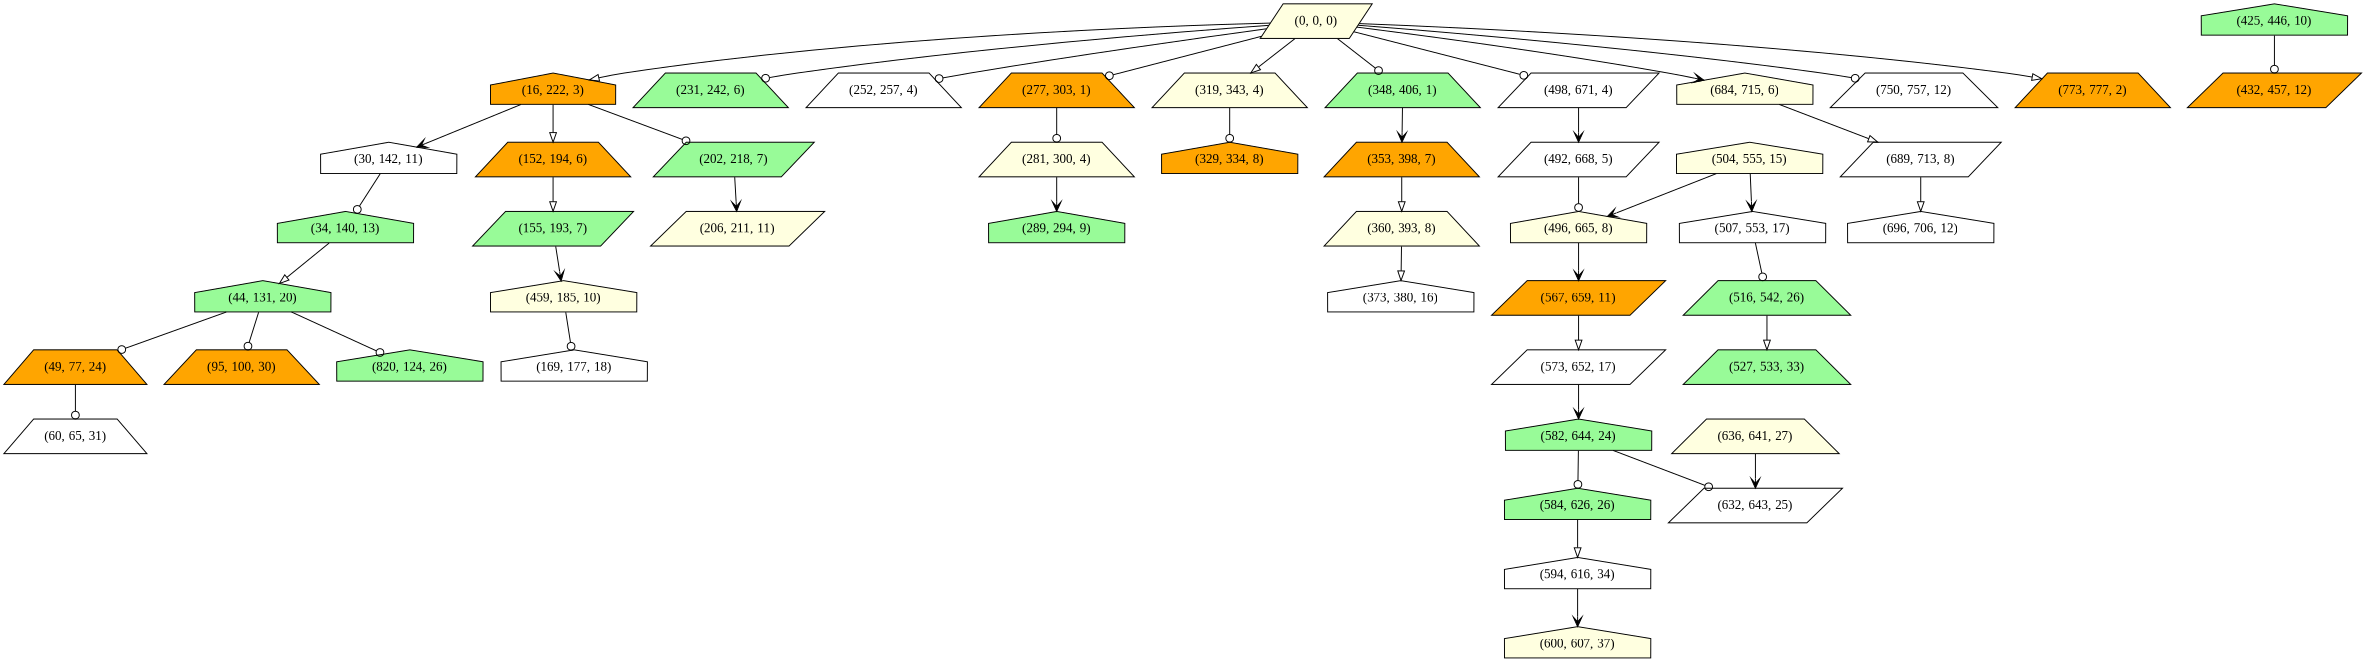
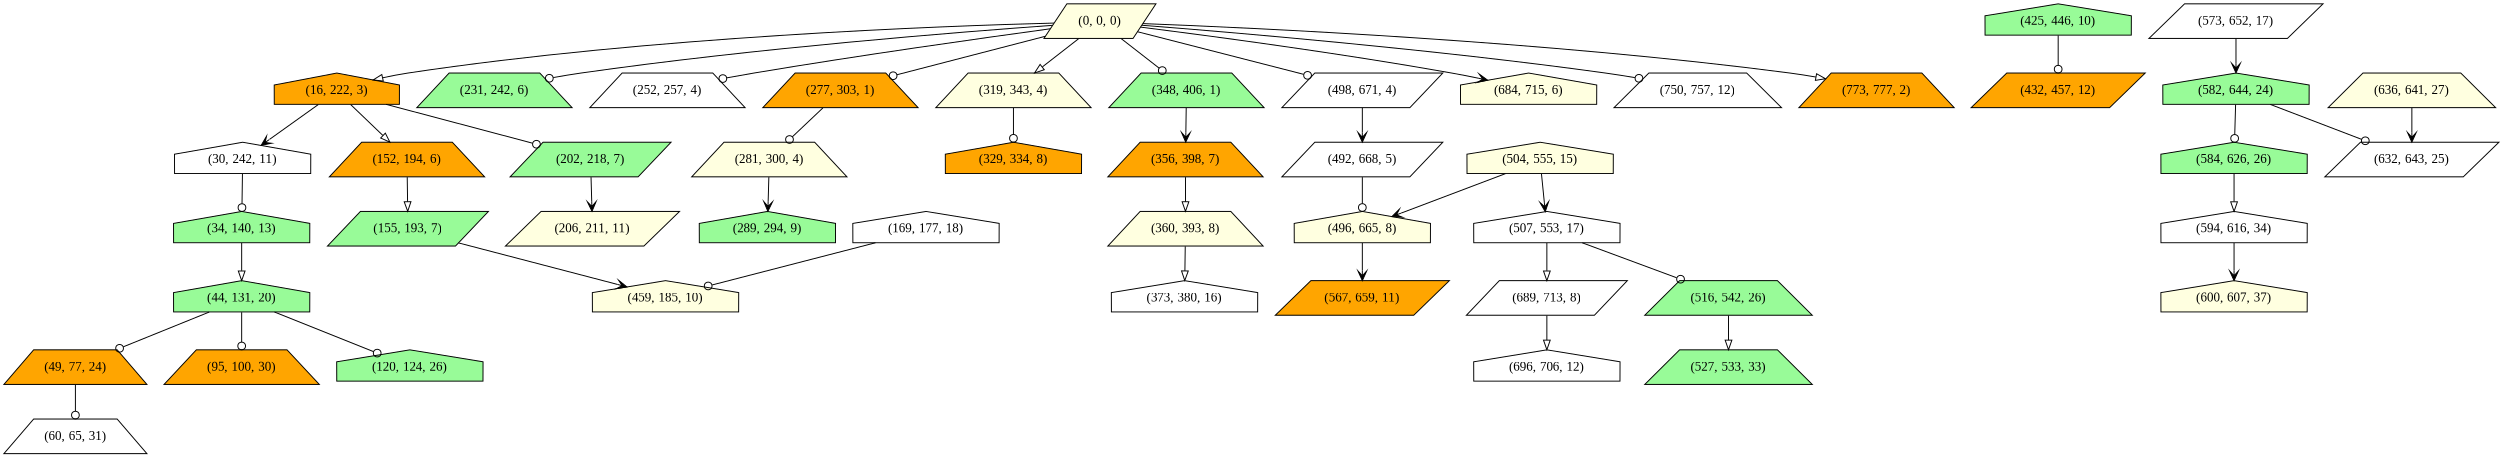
edge "(684, 715, 6)" -> "(689, 713, 8)": now "(507, 553, 17)" -> "(689, 713, 8)"
node "(30, 142, 11)": label "(30, 142, 11)" -> "(30, 242, 11)"
node "(353, 398, 7)": label "(353, 398, 7)" -> "(356, 398, 7)"
edge "(459, 185, 10)" -> "(169, 177, 18)": reversed
edge "(567, 659, 11)" -> "(573, 652, 17)": removed
node "(820, 124, 26)": label "(820, 124, 26)" -> "(120, 124, 26)"
